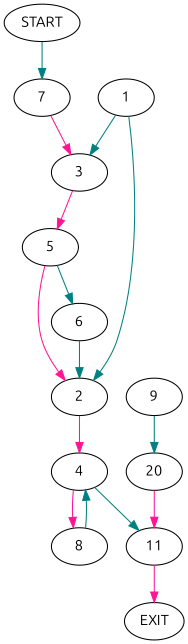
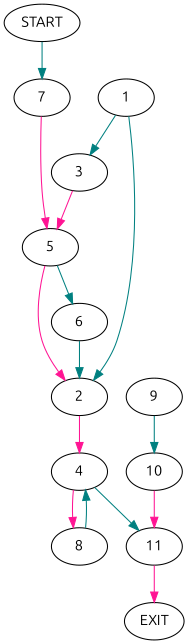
edge "7" -> "3": now "7" -> "5"
node "20": label "20" -> "10"
